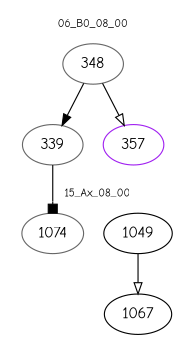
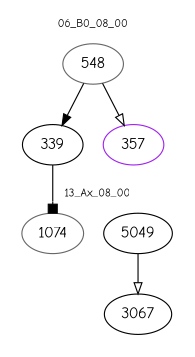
node "348": label "348" -> "548"
node "339": color gray40 -> black
cluster "15_Ax_08_00": label "15_Ax_08_00" -> "13_Ax_08_00"
node "1049": label "1049" -> "5049"
node "1067": label "1067" -> "3067"
